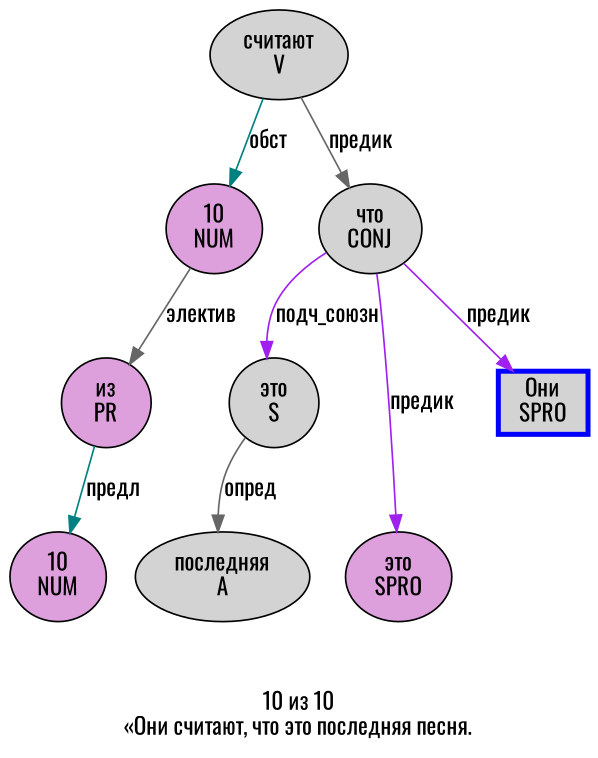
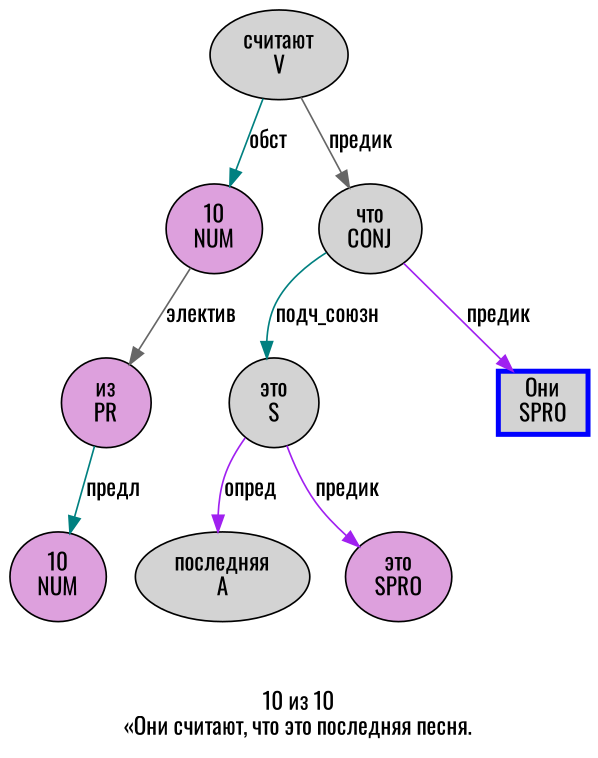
edge "что CONJ" -> "это S": color purple -> teal
edge "что CONJ" -> "это SPRO": now "это S" -> "это SPRO"
edge "это S" -> "последняя A": color gray40 -> purple
